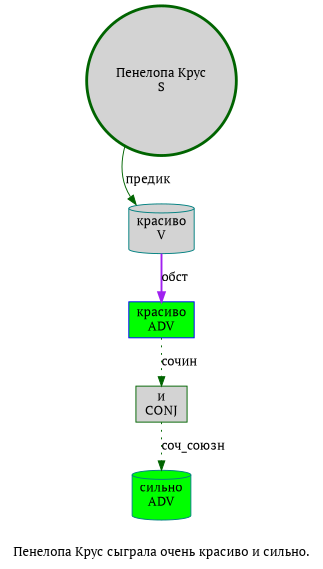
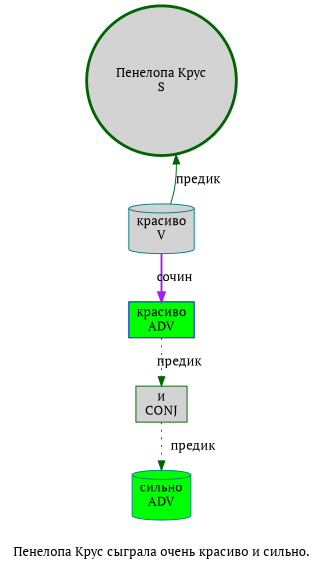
edge "Пенелопа Крус S" -> "красиво V": reversed
edge "красиво V" -> "красиво ADV": label "обст" -> "сочин"
edge "красиво ADV" -> "и CONJ": label "сочин" -> "предик"
edge "и CONJ" -> "сильно ADV": label "соч_союзн" -> "предик"
